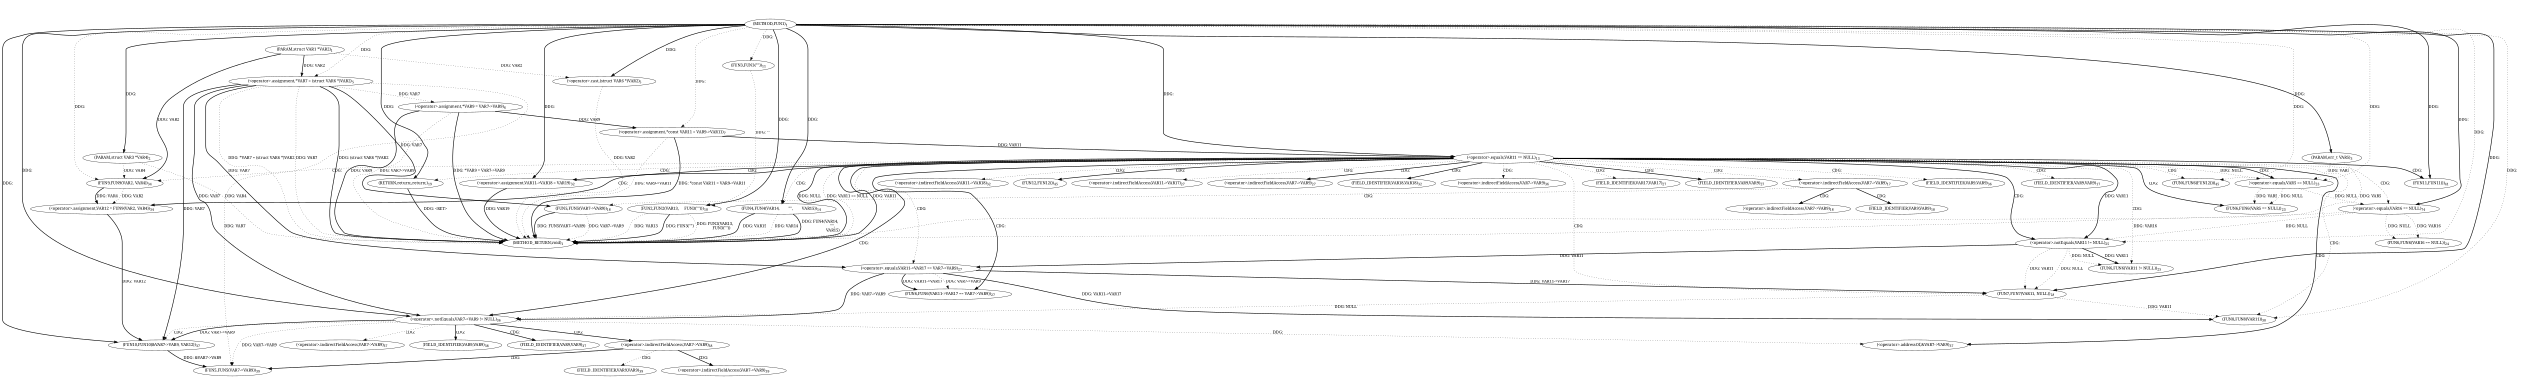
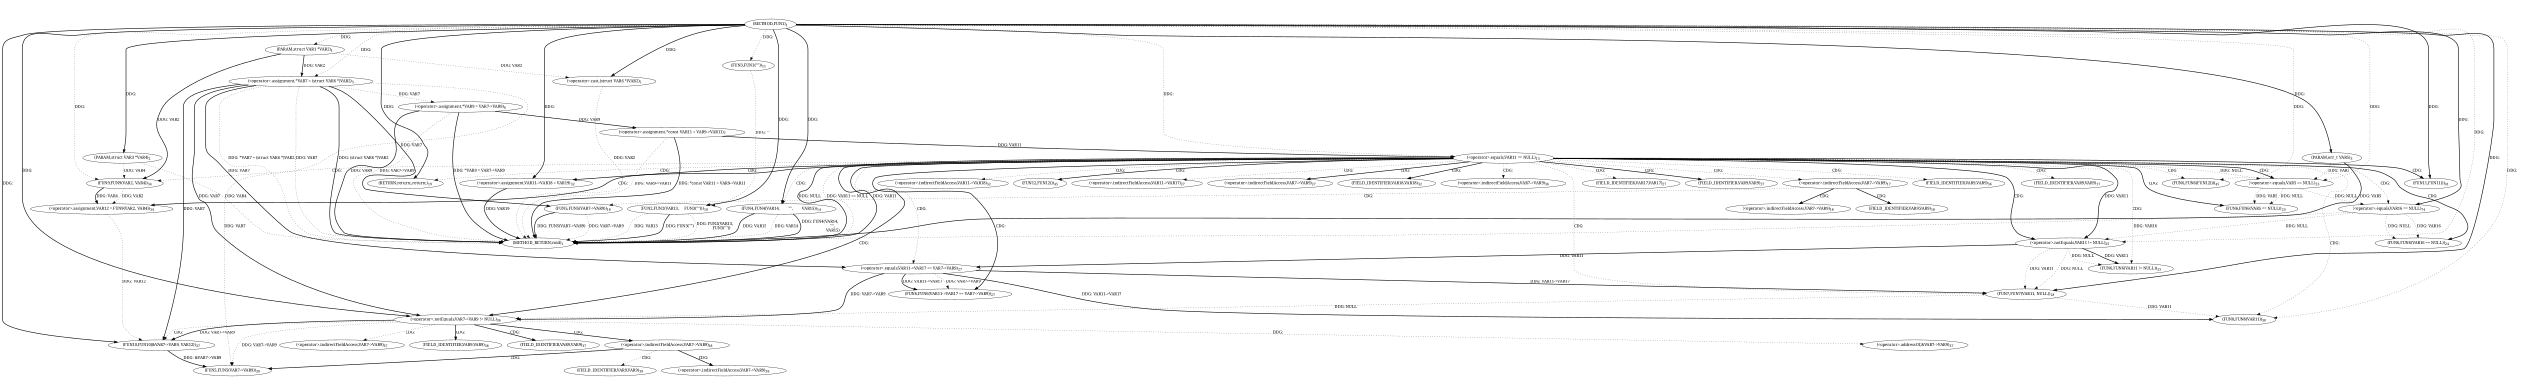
edge "(METHOD,FUN1)" -> "(<operator>.equals,VAR11 == NULL)": style bold -> dotted
edge "(METHOD,FUN1)" -> "(<operator>.assignment,*const VAR11 = VAR9->VAR11)": now "(METHOD,FUN1)" -> "(PARAM,struct VAR1 *VAR2)"
edge "(<operator>.equals,VAR11 == NULL)" -> "(<operator>.addressOf,&VAR7->VAR9)": now "(<operator>.equals,VAR11 == NULL)" -> "(FUN6,FUN6(VAR16 == NULL))"
edge "(PARAM,err_t VAR5)" -> "(METHOD_RETURN,void)": style dotted -> bold
edge "(RETURN,return;,return;)" -> "(METHOD_RETURN,void)": removed, label "DDG: <RET>"
edge "(<operator>.assignment,VAR12 = FUN9(VAR2, VAR4))" -> "(FUN10,FUN10(&VAR7->VAR9, VAR12))": style bold -> dotted
